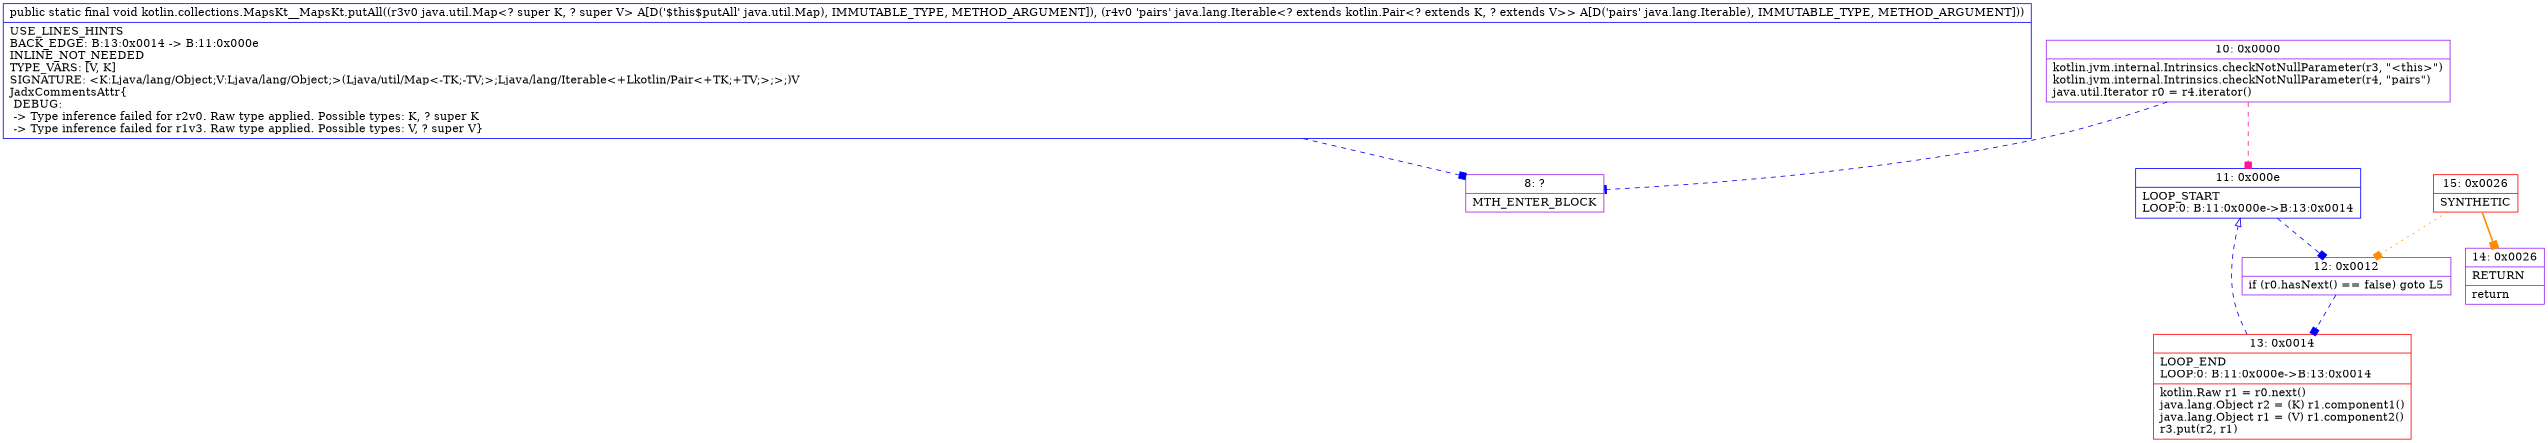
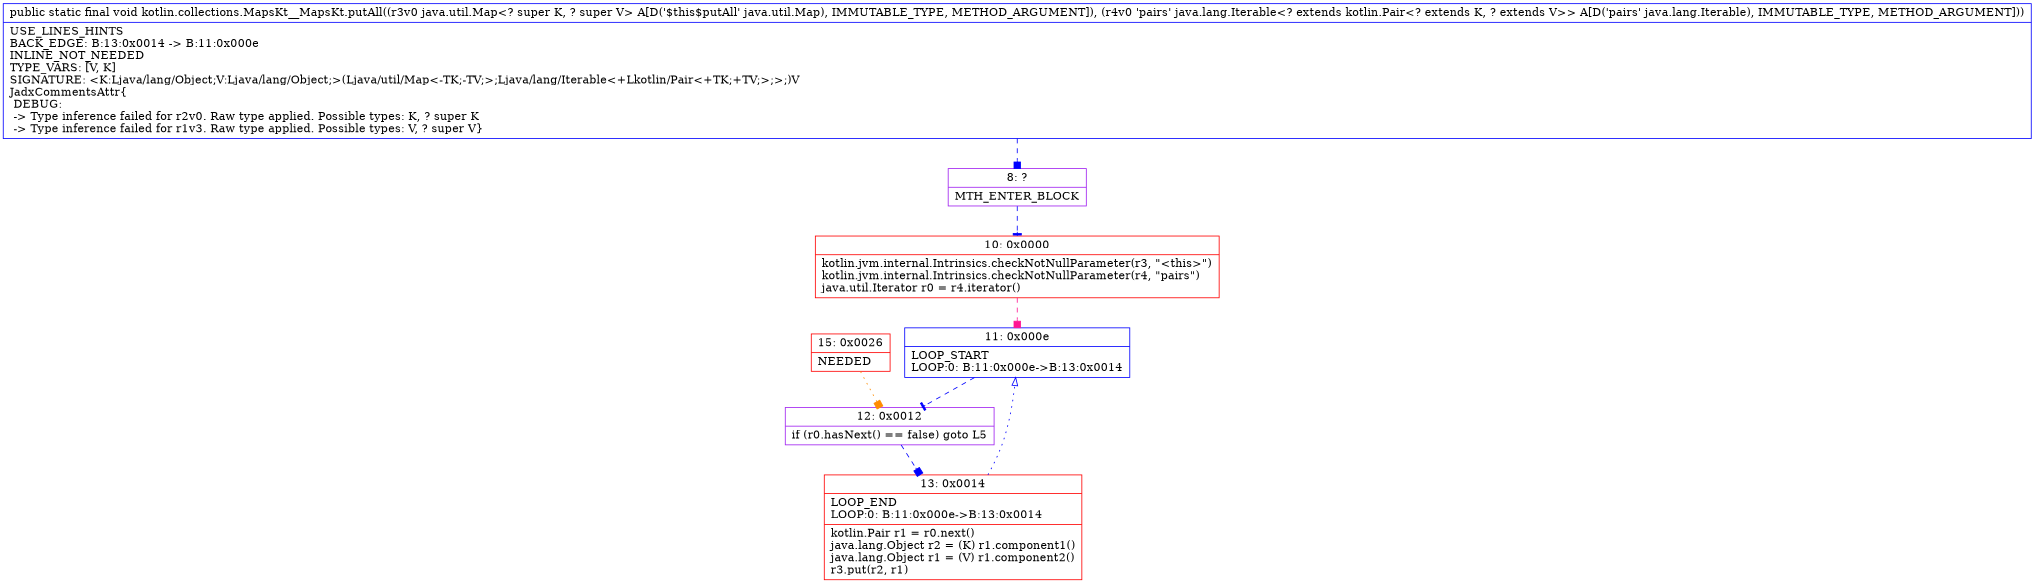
node "10: 0x0000": color purple -> red
edge "10: 0x0000" -> "8: ?": reversed
node "15: 0x0026": text "SYNTHETIC" -> "NEEDED"
edge "11: 0x000e" -> "12: 0x0012": arrowhead box -> tee
node "14: 0x0026": removed
edge "13: 0x0014" -> "11: 0x000e": style dashed -> dotted
node "13: 0x0014": text "kotlin.Raw r1 = r0.next()" -> "kotlin.Pair r1 = r0.next()"
